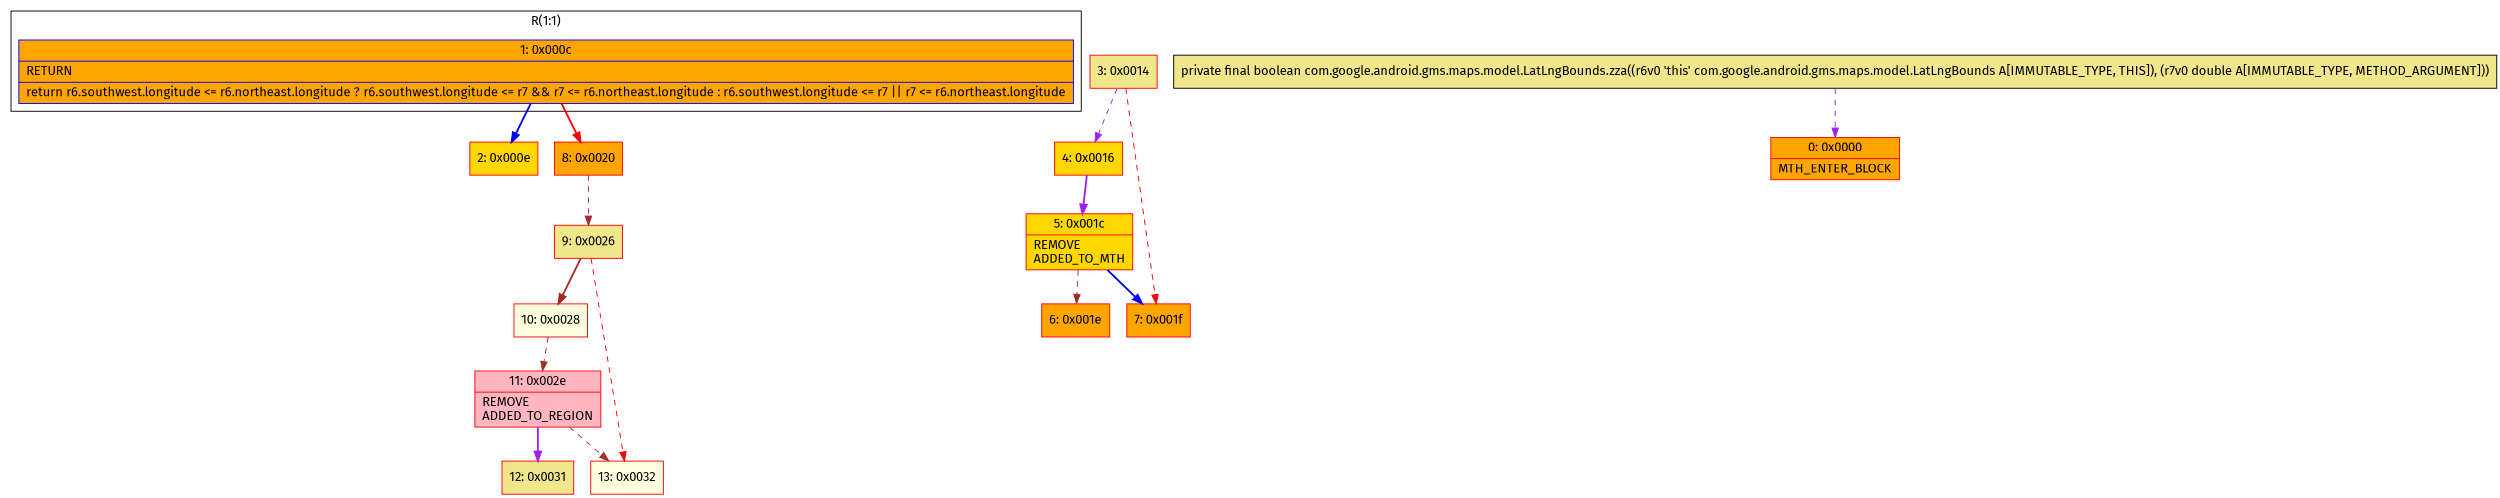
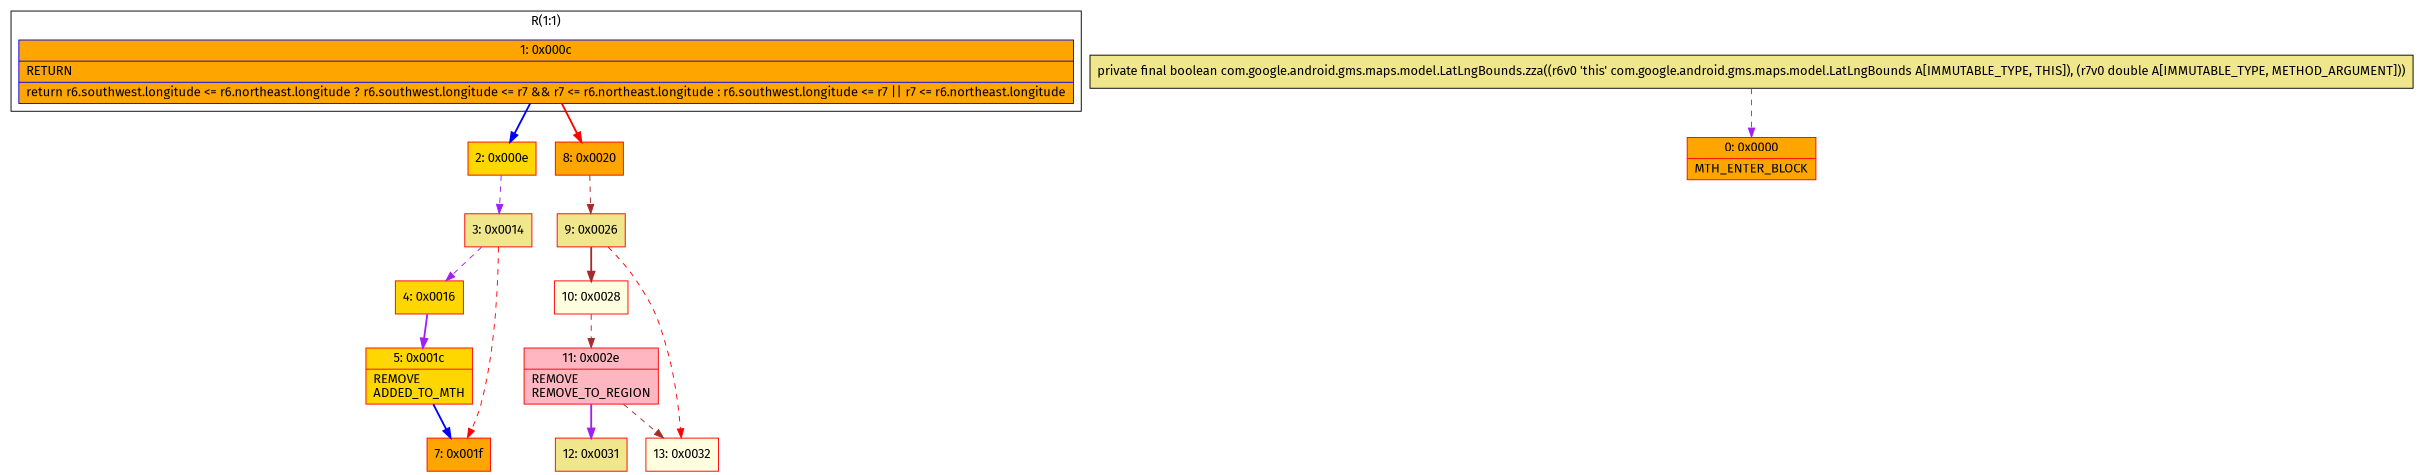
edge "2: 0x000e" -> "3: 0x0014": added
node "6: 0x001e": removed
node "11: 0x002e": text "ADDED_TO_REGION" -> "REMOVE_TO_REGION"
